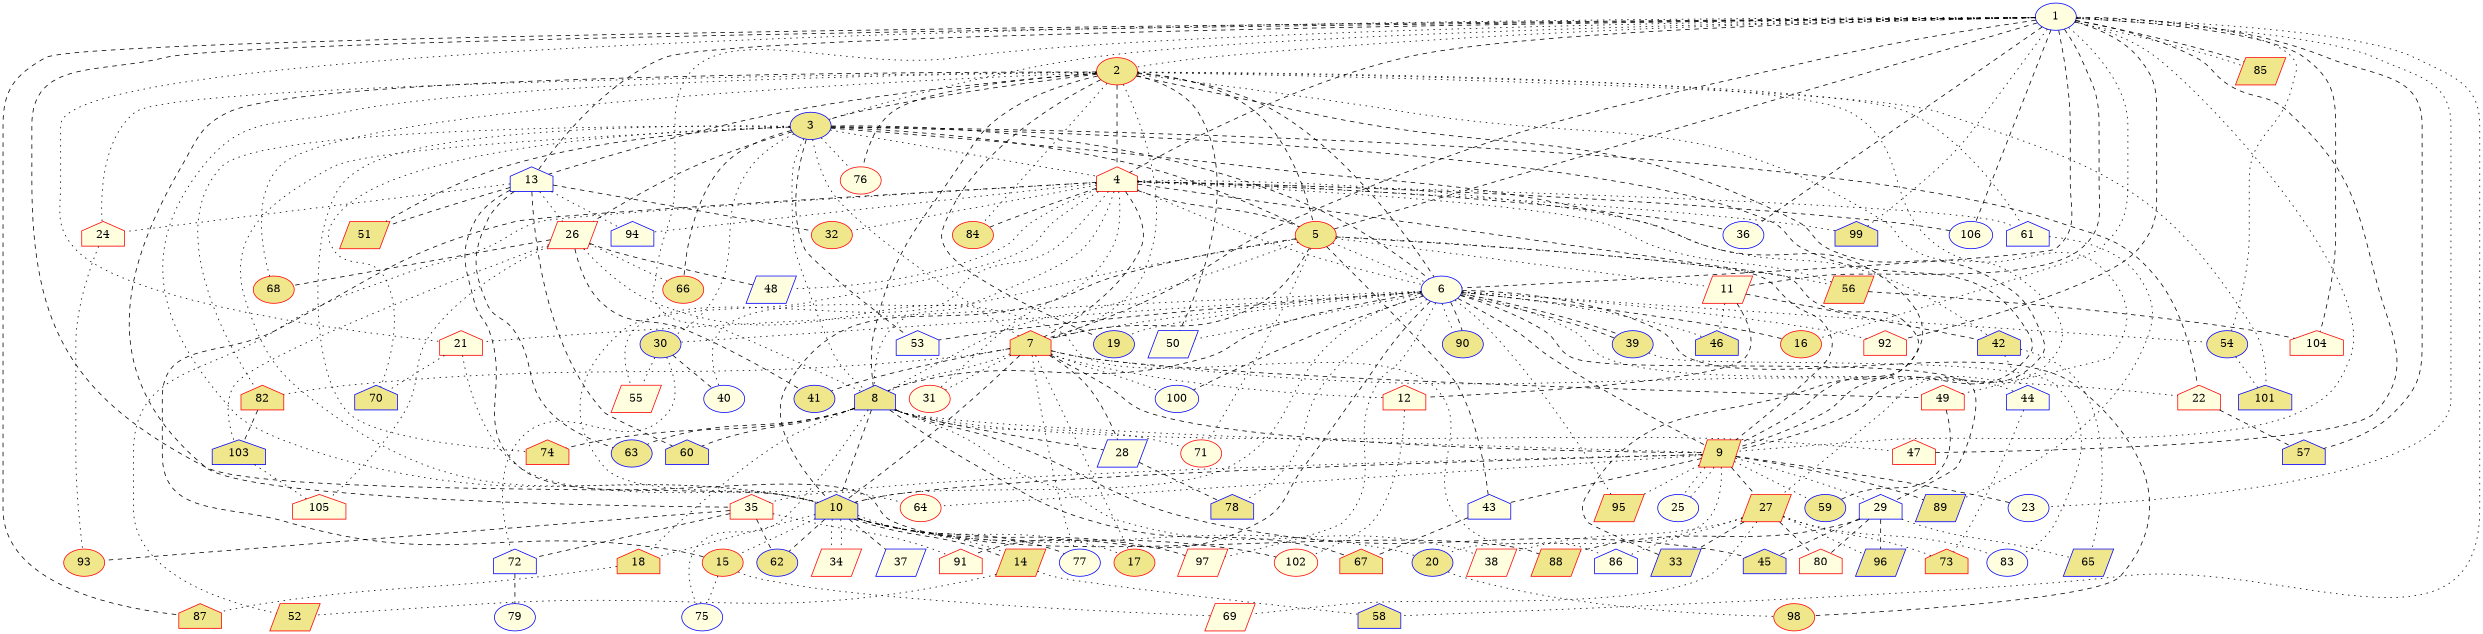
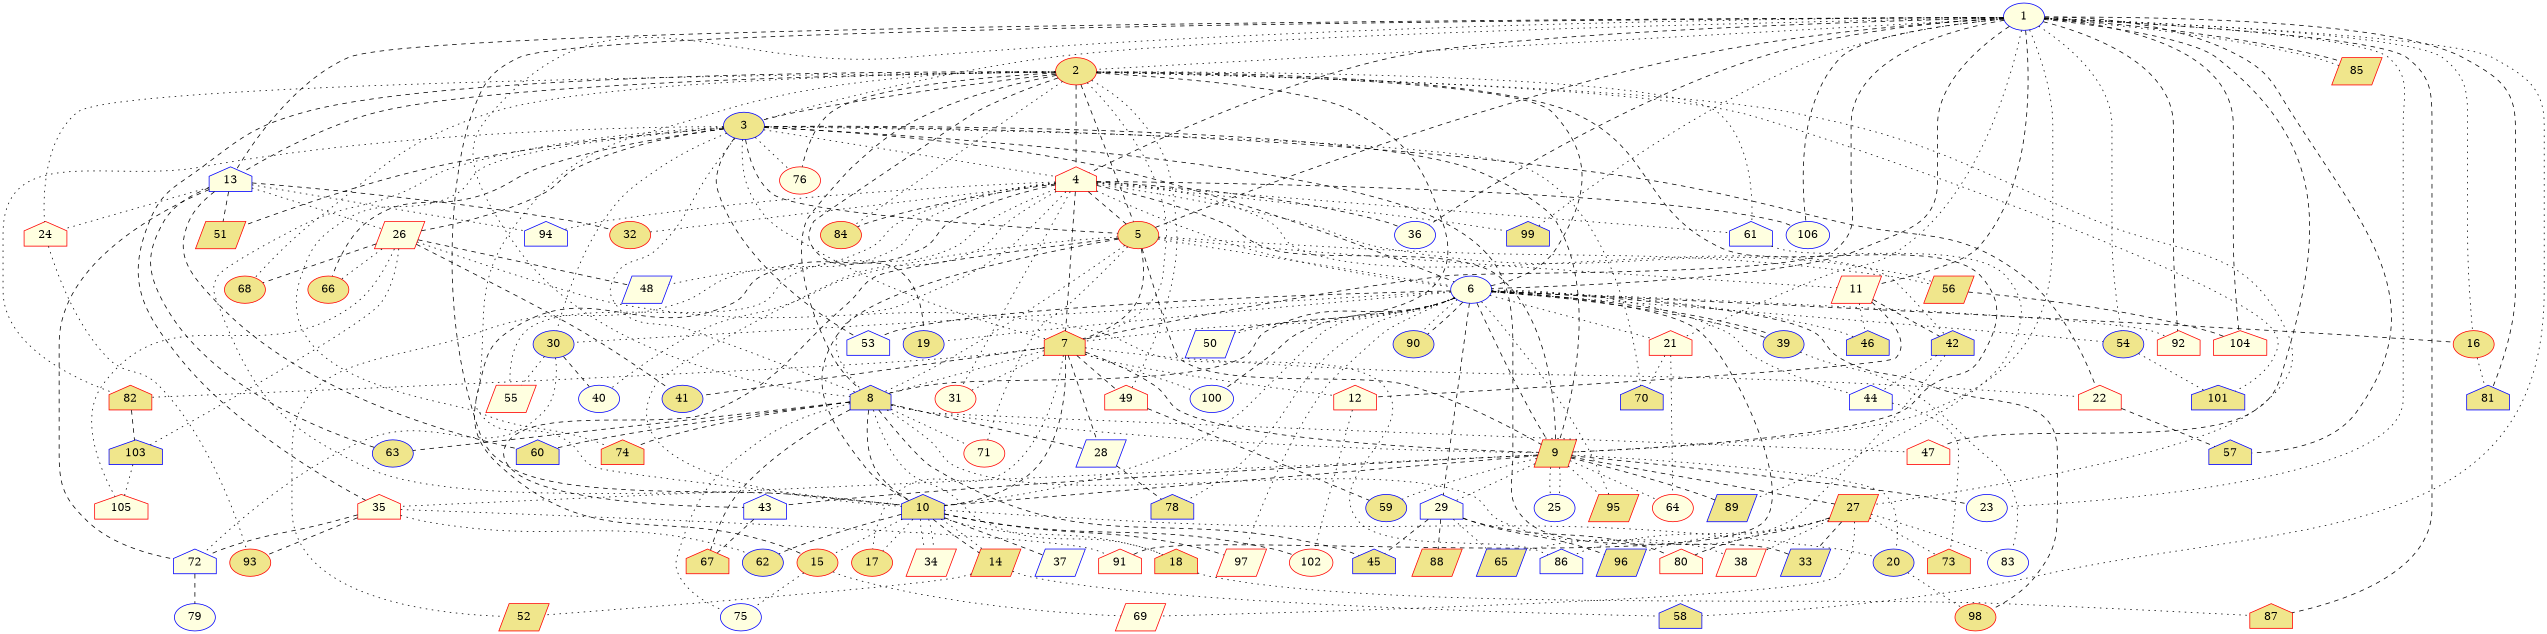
node "81": added
edge "13" -- "88": now "13" -- "72"
edge "35" -- "62": style dashed -> dotted
node "77": removed
